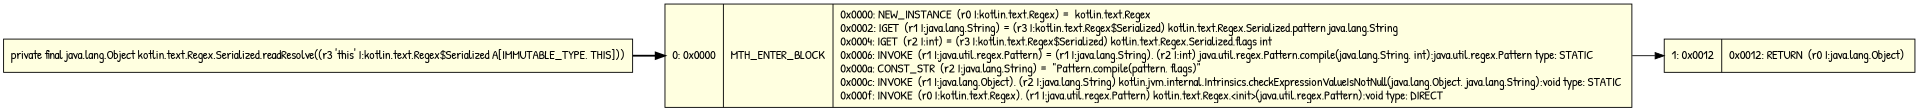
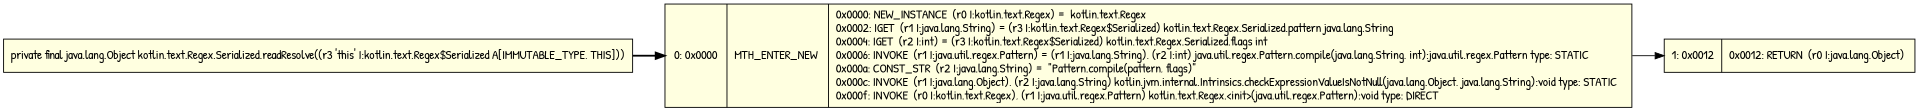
node "0: 0x0000": text "MTH_ENTER_BLOCK" -> "MTH_ENTER_NEW"
